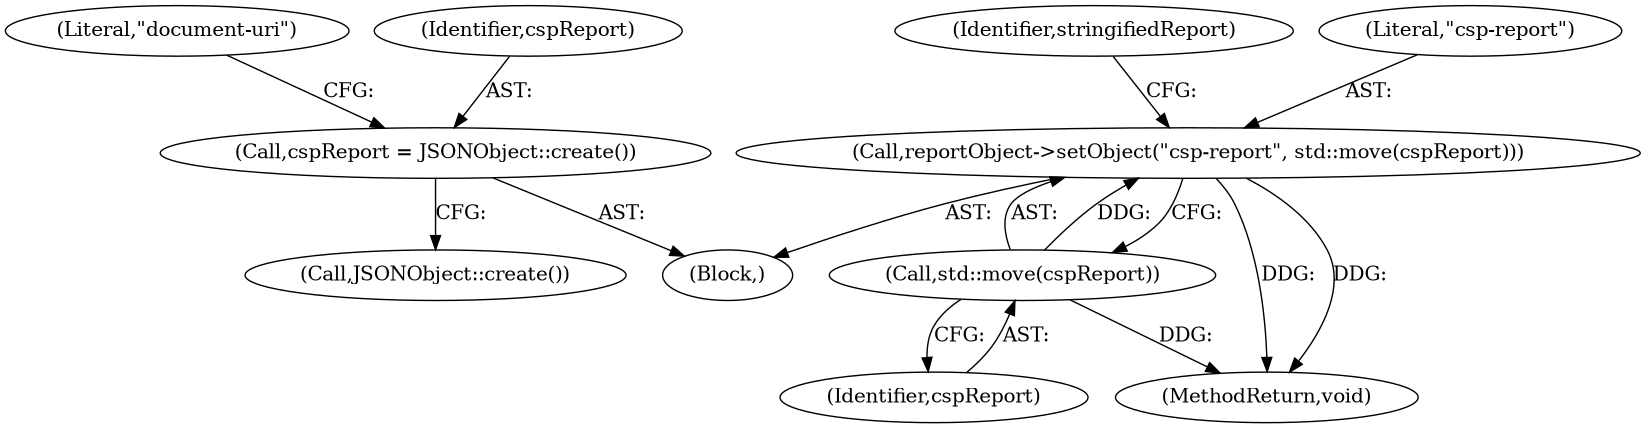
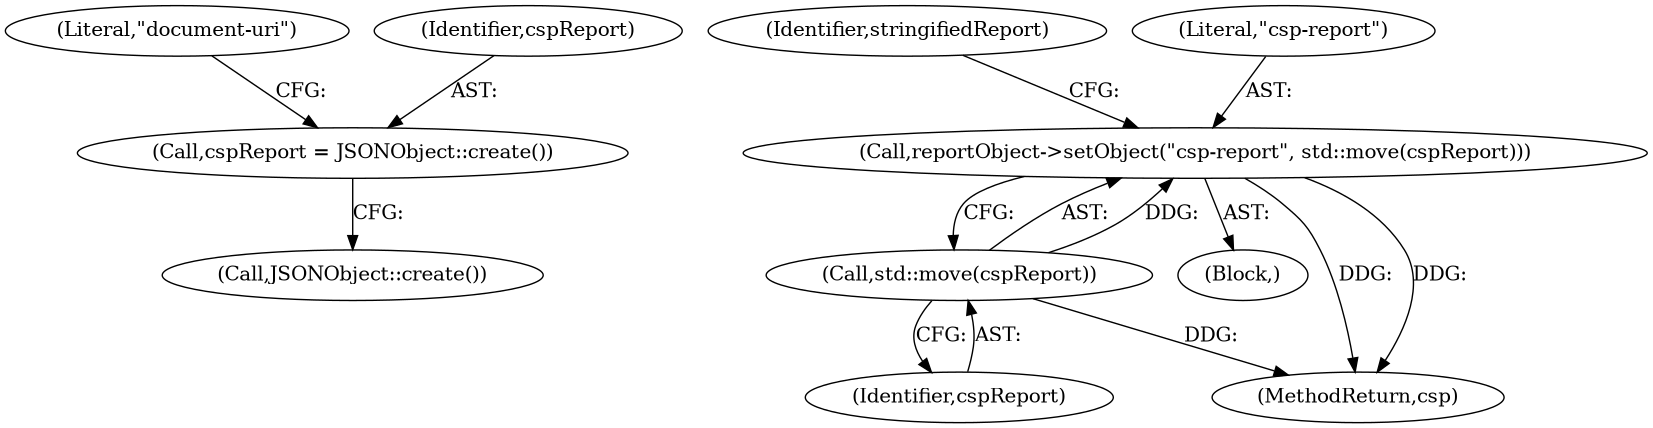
edge "(Call,cspReport = JSONObject::create())" -> "(Block,)": removed, label "AST:"
node "(MethodReturn,void)": label "(MethodReturn,void)" -> "(MethodReturn,csp)"
